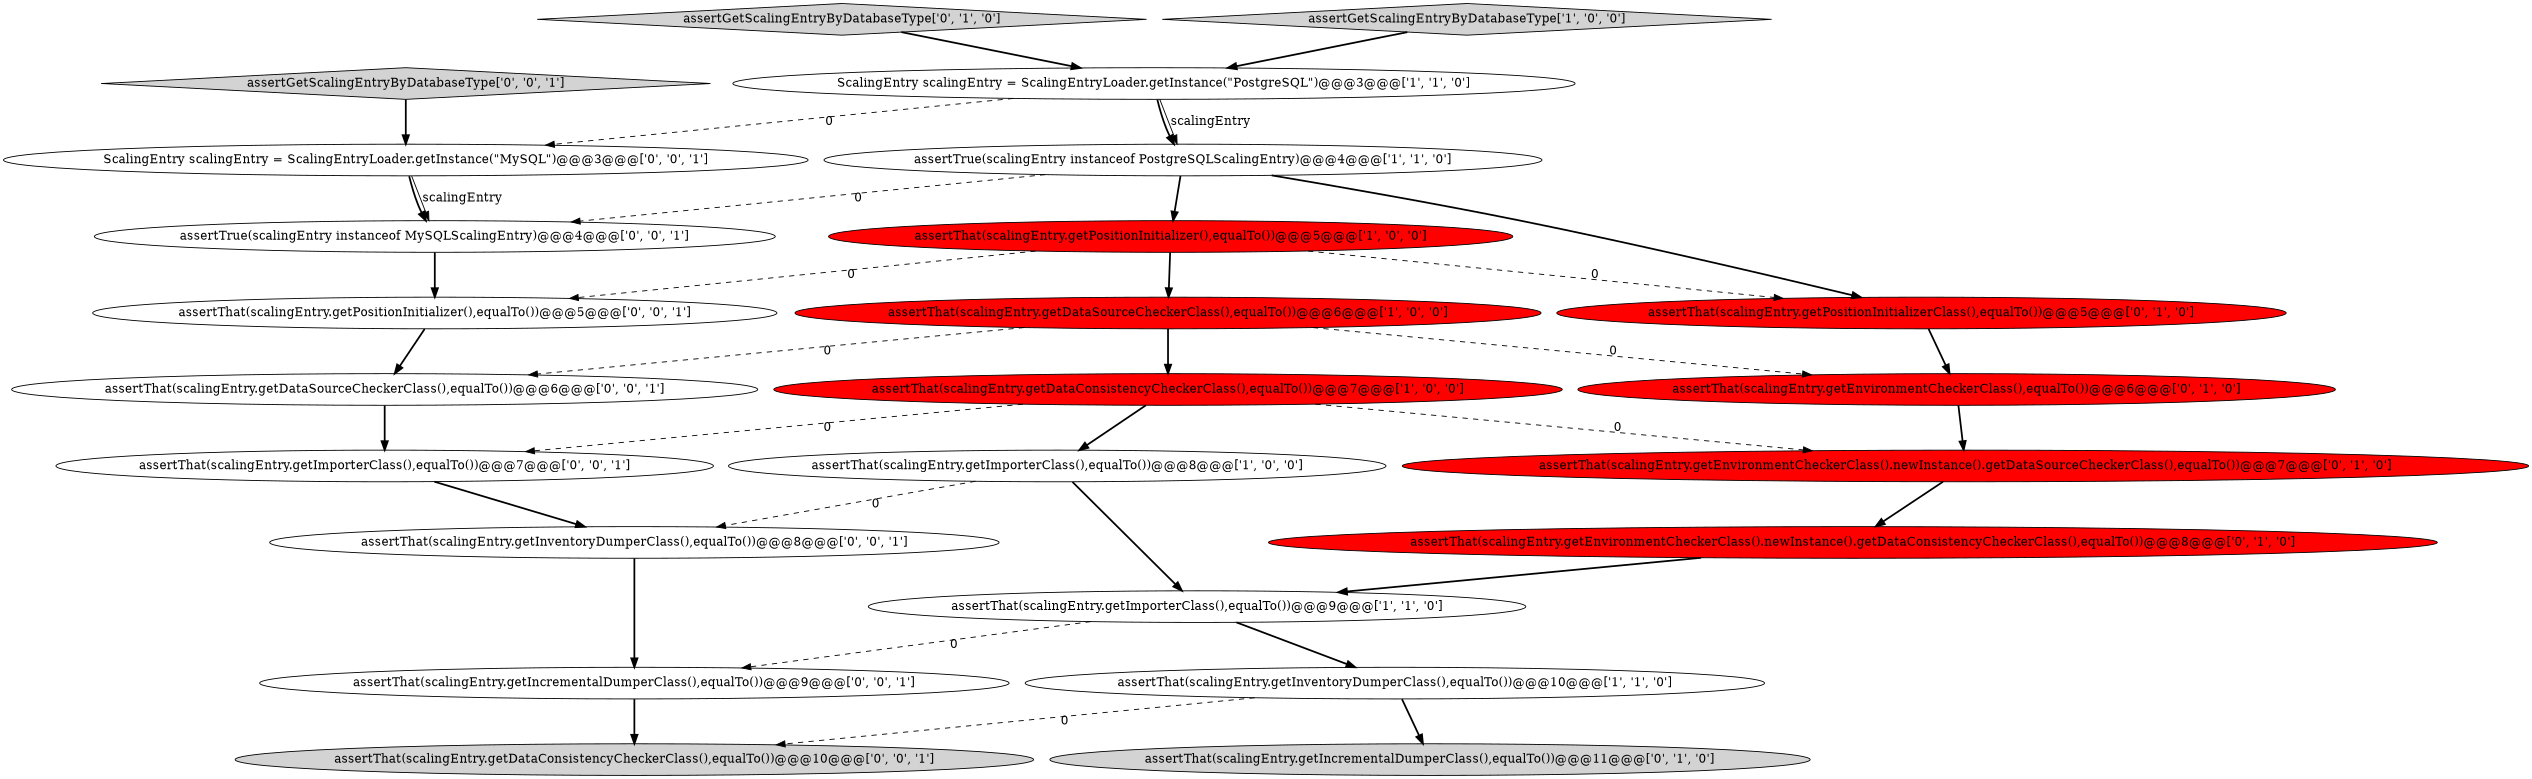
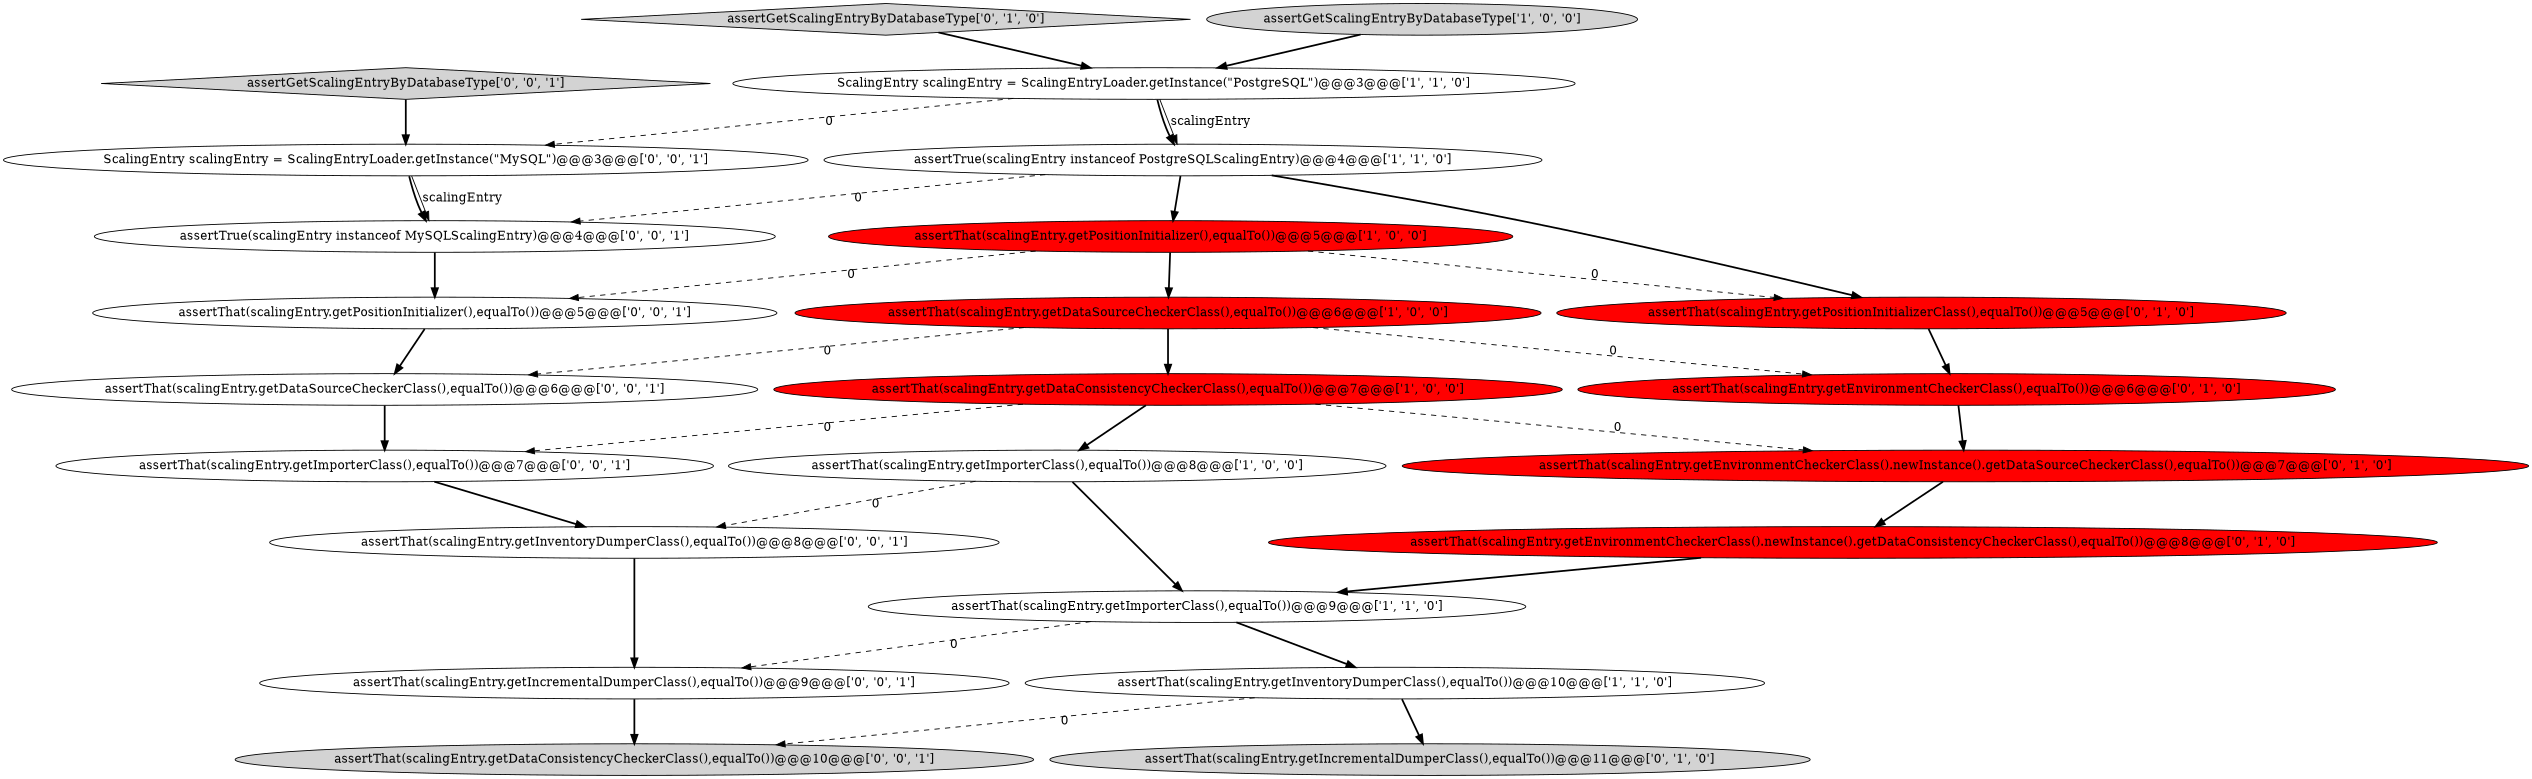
node "assertGetScalingEntryByDatabaseType['1', '0', '0']": shape diamond -> ellipse
